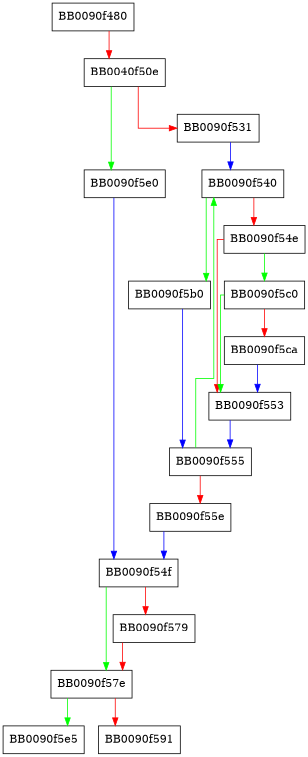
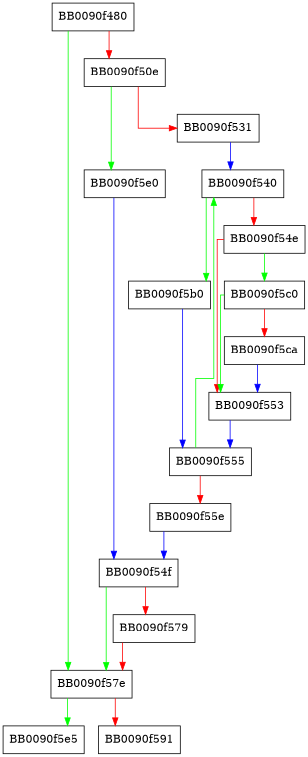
node "BB0040f50e": label "BB0040f50e" -> "BB0090f50e"
edge "BB0090f480" -> "BB0090f57e": added
